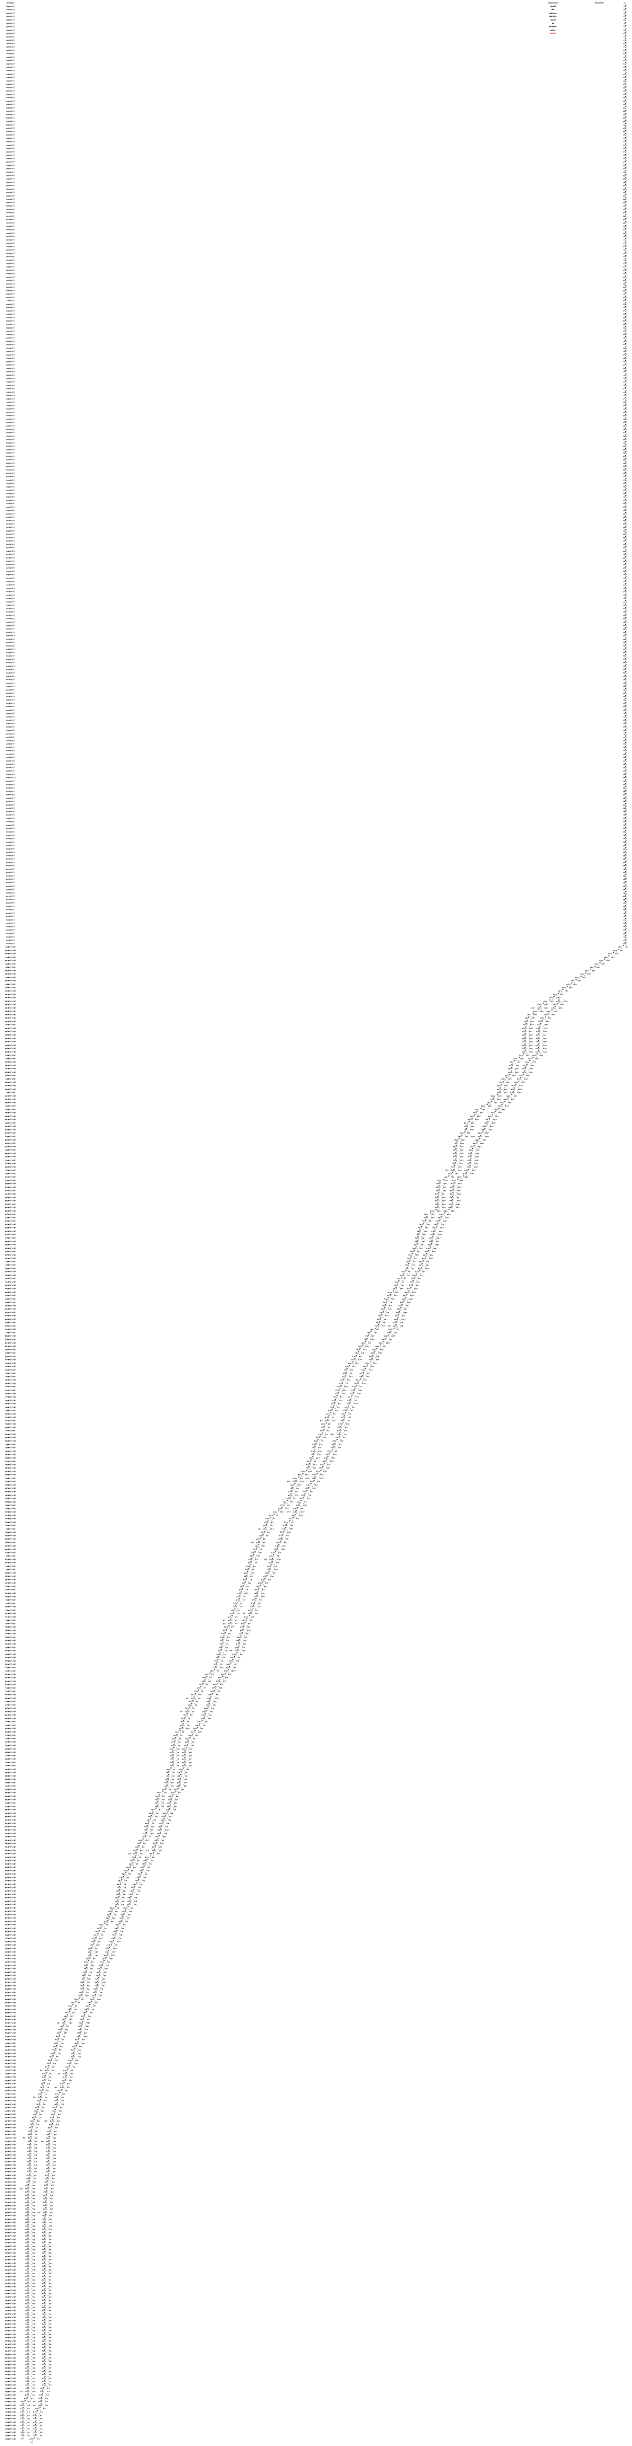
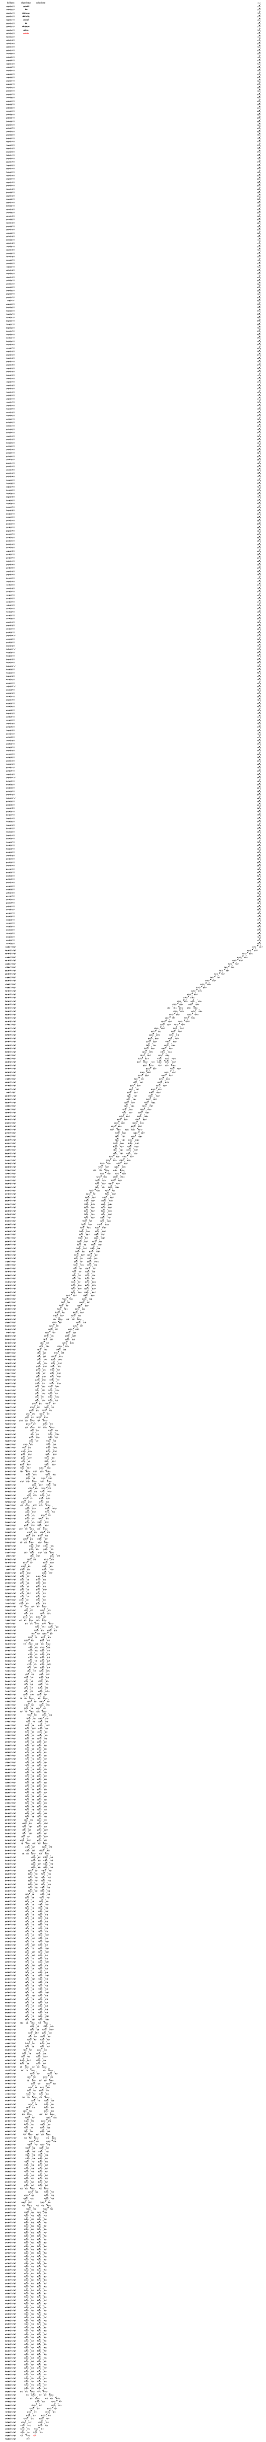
edge "1216, 312, 16, 1" -> "1218, 313, 16, 1": reversed
